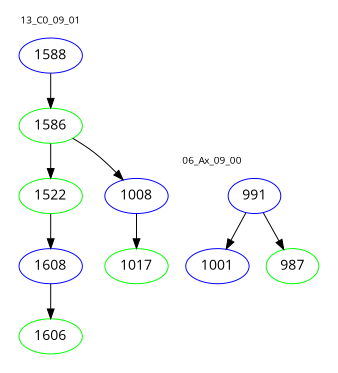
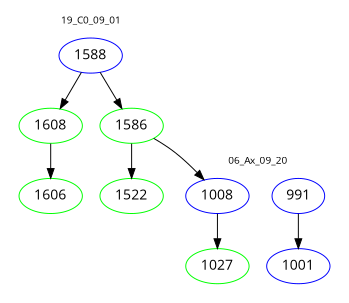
cluster "13_C0_09_01": label "13_C0_09_01" -> "19_C0_09_01"
cluster "06_Ax_09_00": label "06_Ax_09_00" -> "06_Ax_09_20"
edge "1522" -> "1608": now "1588" -> "1608"
node "1608": color blue -> green
node "1017": label "1017" -> "1027"
node "987": removed
